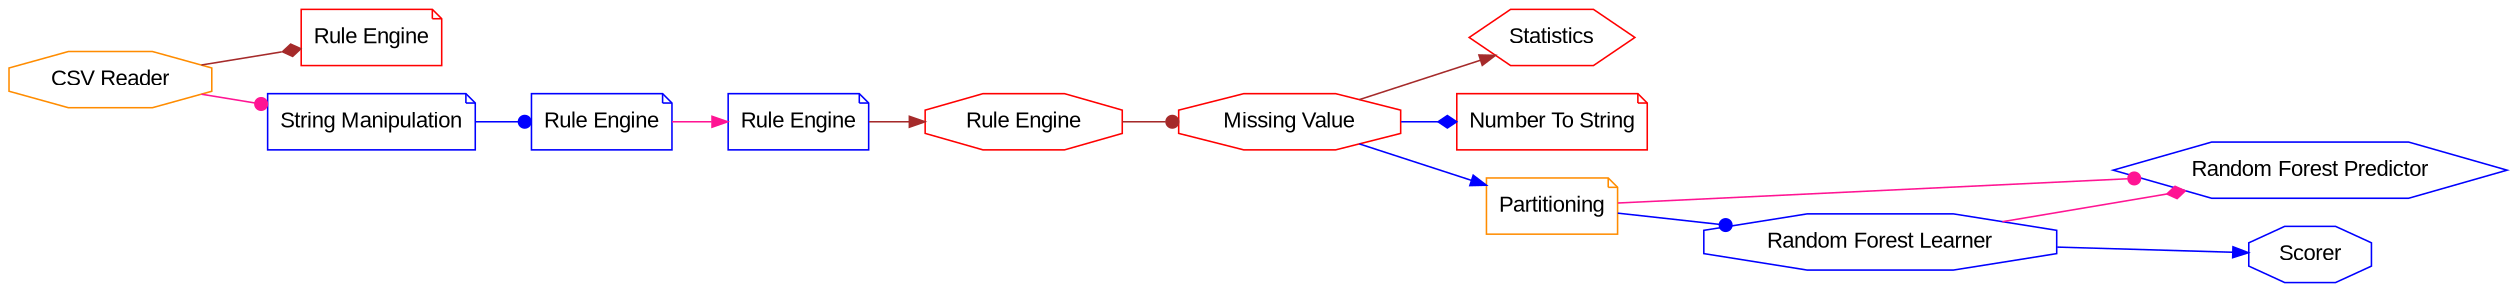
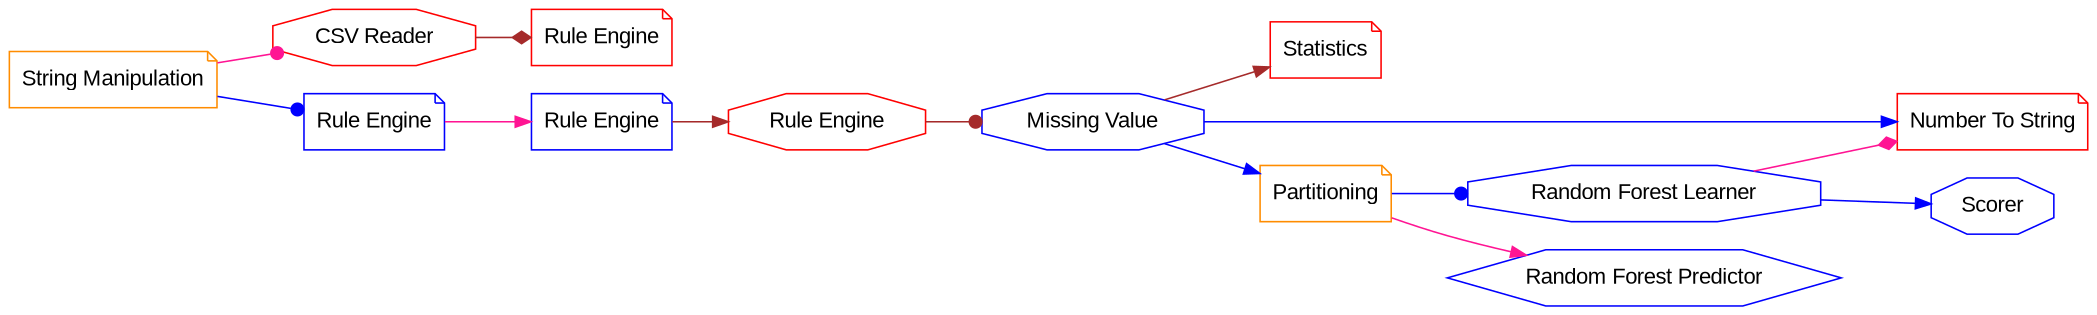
node "Statistics": shape hexagon -> note
node "CSV Reader": color darkorange -> red
edge "CSV Reader" -> "String Manipulation": reversed
node "String Manipulation": color blue -> darkorange
node "Missing Value": color red -> blue
edge "Missing Value" -> "Number To String": arrowhead diamond -> normal
edge "Partitioning" -> "Random Forest Predictor": arrowhead dot -> normal
edge "Random Forest Learner" -> "Random Forest Predictor": now "Random Forest Learner" -> "Number To String"
